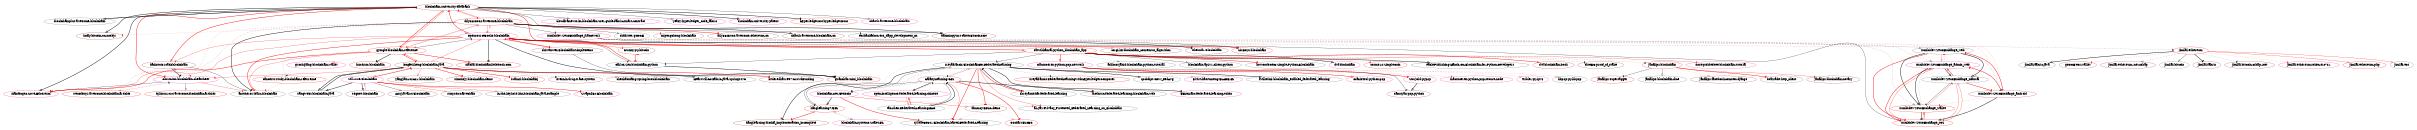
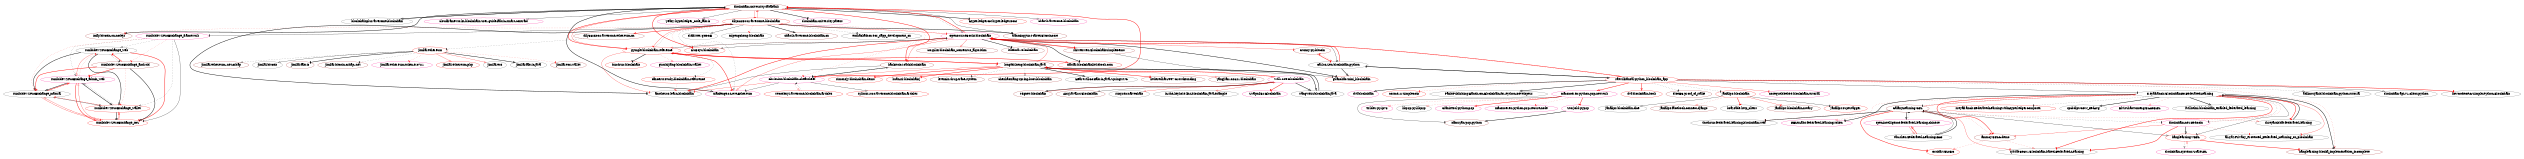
edge "blockchain-university/databank" -> "ChrisLinn/blockchain-cheatsheet": reversed
edge "dily3825002/awesome-blockchain" -> "dily3825002/awesome-ethereum-cn": arrowhead tee -> onormal
node "goDCE/eos-wallet": label "goDCE/eos-wallet" -> "jimilai/eos-wallet"
edge "Carlos-Zen/blockchain-python" -> "satwikkansal/python_blockchain_app": added
edge "xunibidev/ZTuoExchange_manual" -> "xunibidev/ZTuoExchange_android": reversed
